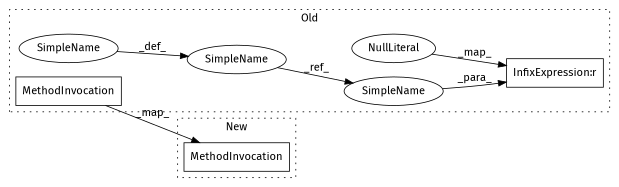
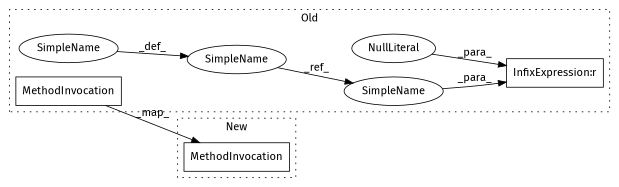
edge "NullLiteral" -> "InfixExpression:r": label "_map_" -> "_para_"
